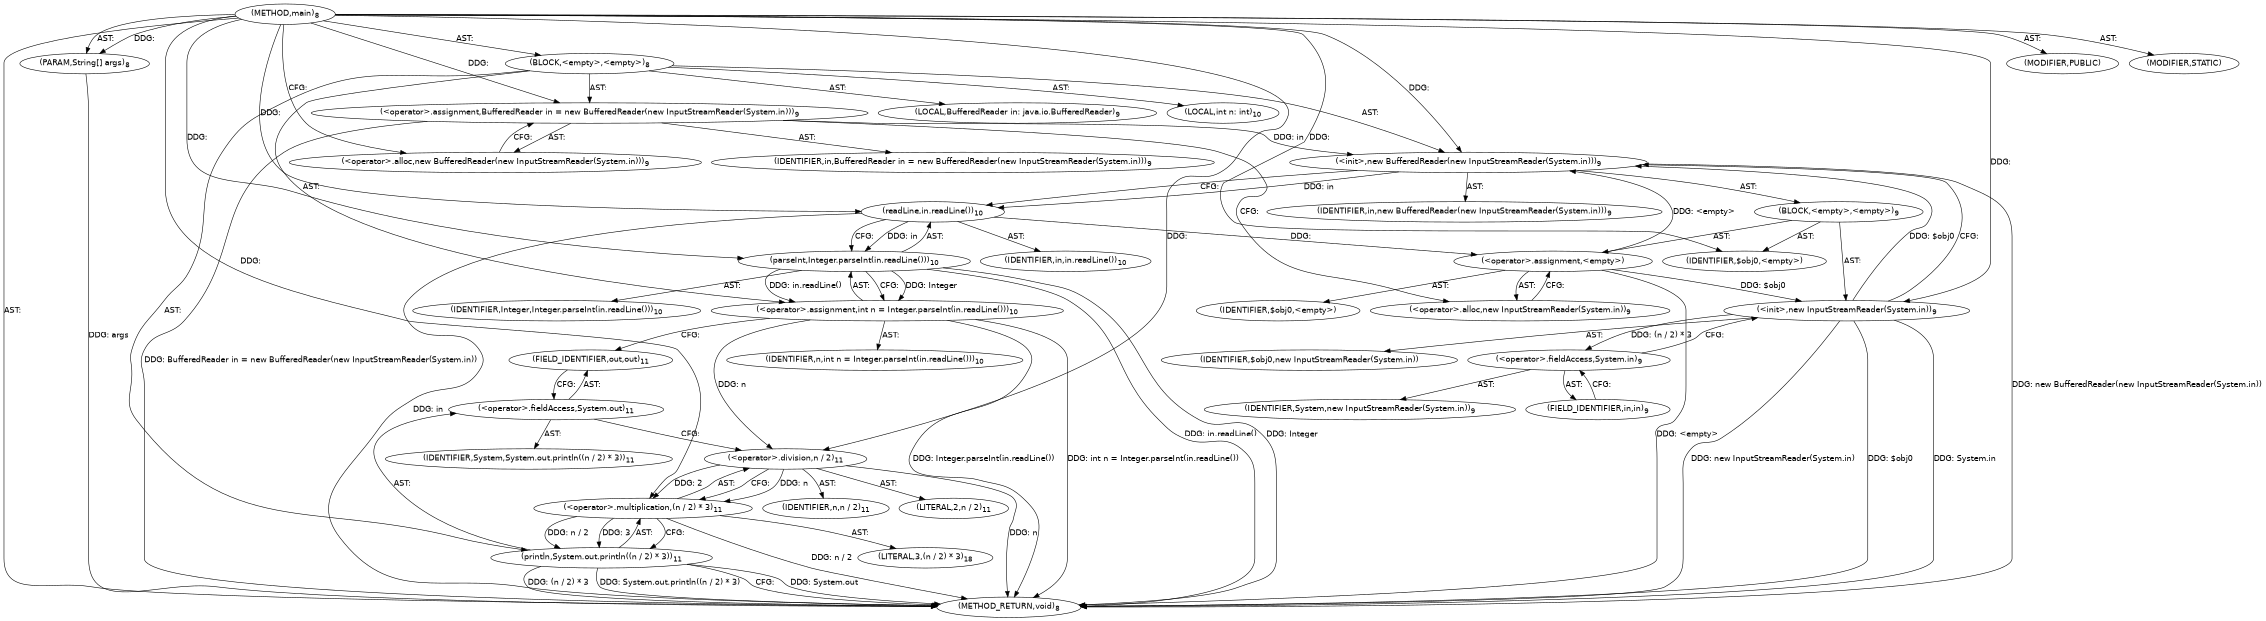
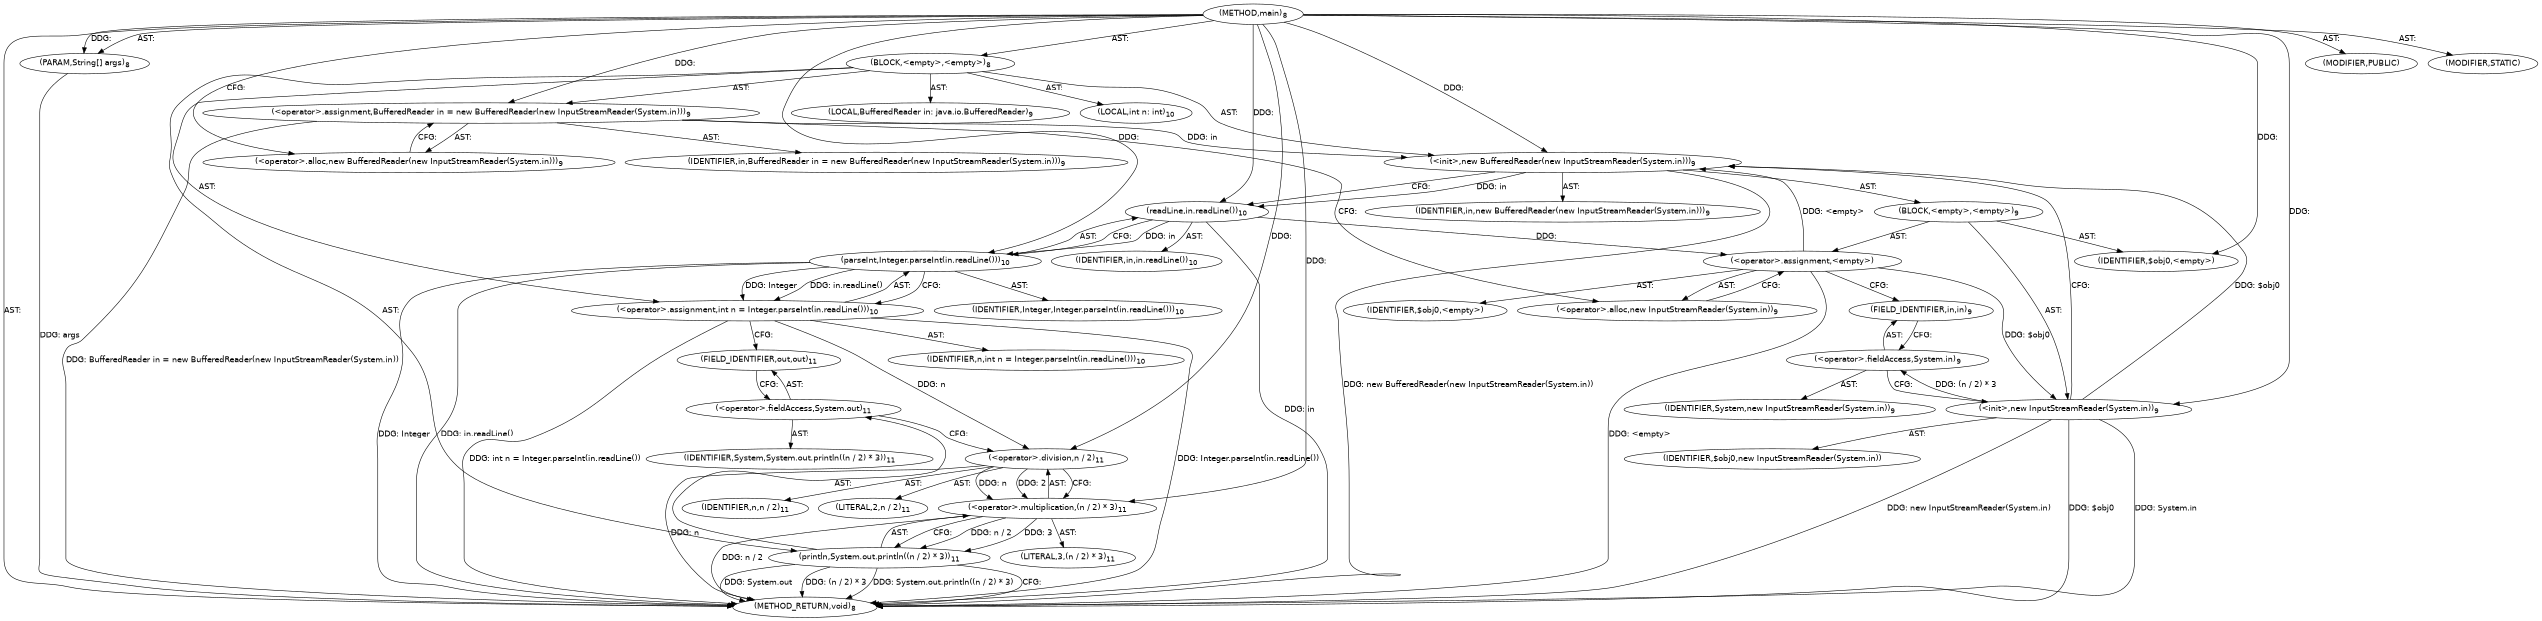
edge "(<operator>.assignment,<empty>)" -> "(FIELD_IDENTIFIER,in,in)": added, label "CFG:"
node "(LITERAL,3,(n / 2) * 3)": text "18" -> "11"
